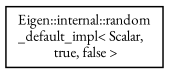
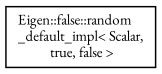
node "Eigen::internal::random _default_impl< Scalar, true, false >": label "Eigen::internal::random _default_impl< Scalar, true, false >" -> "Eigen::false::random _default_impl< Scalar, true, false >"
